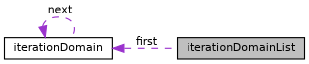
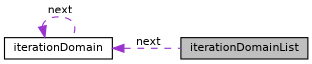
edge "iterationDomainList" -> "iterationDomain": label " first" -> " next"
